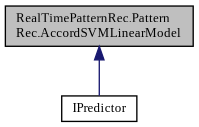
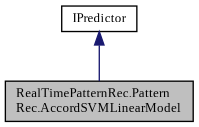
edge "IPredictor" -> "RealTimePatternRec.Pattern Rec.AccordSVMLinearModel": reversed
